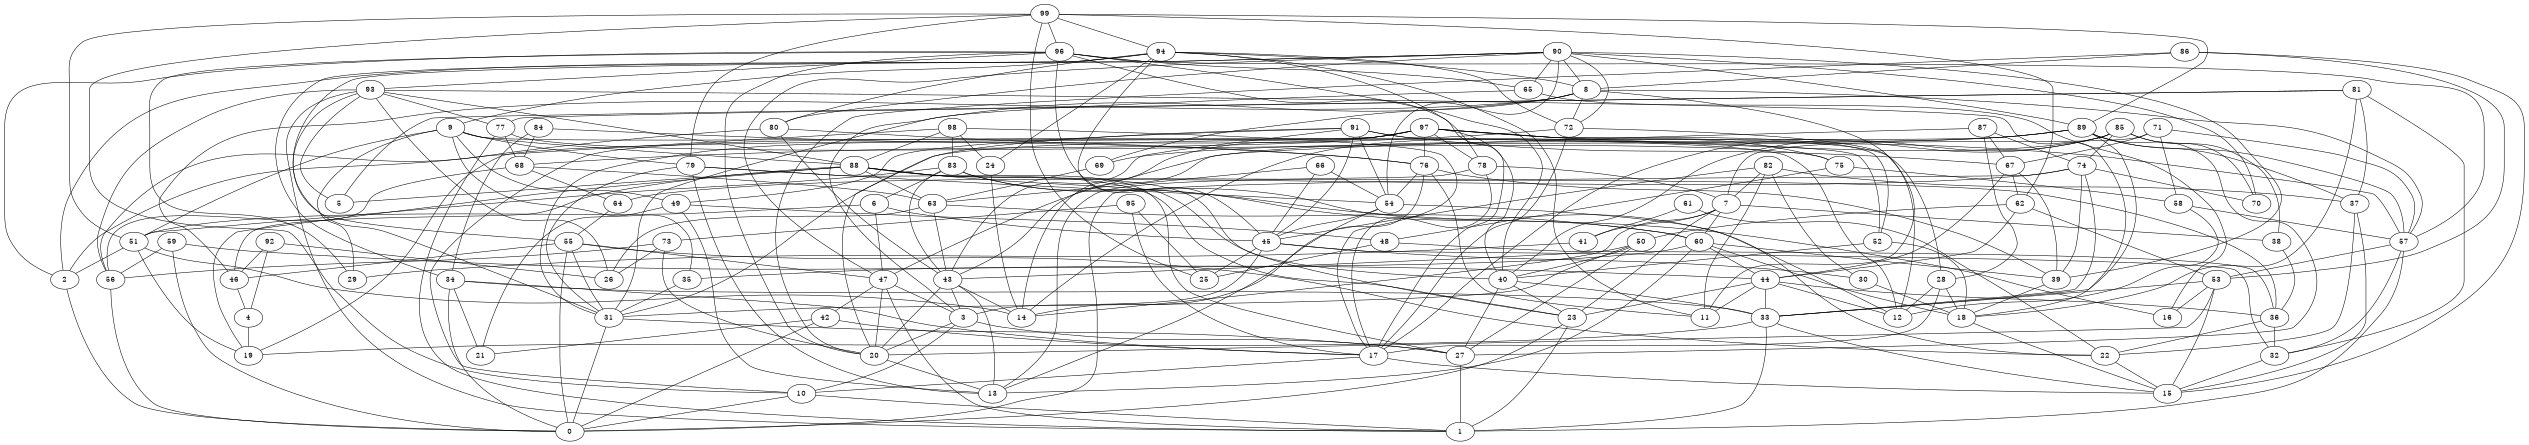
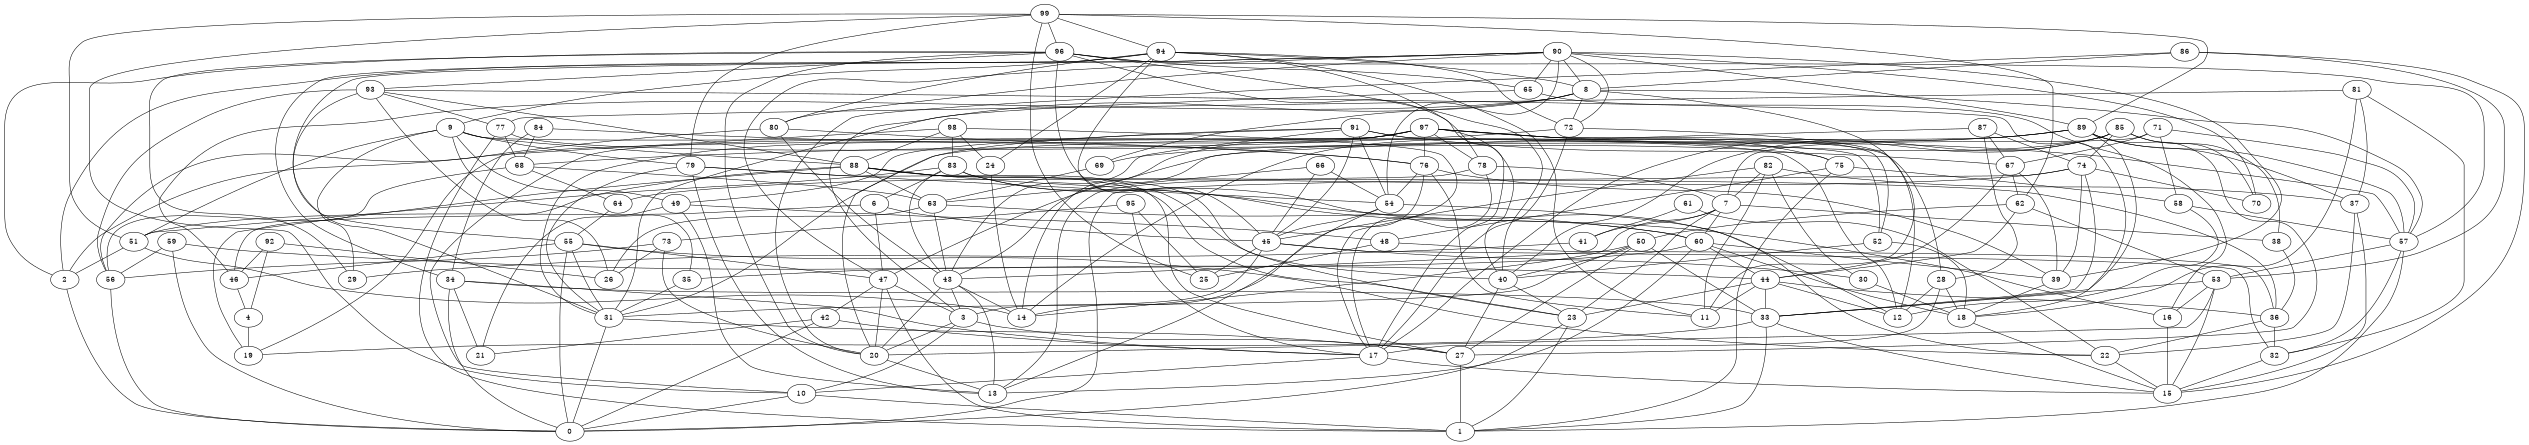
node "5": removed
edge "40" -- "33": now "50" -- "33"
edge "51" -- "19": removed
edge "16" -- "15": added
edge "93" -- "1": now "75" -- "1"
